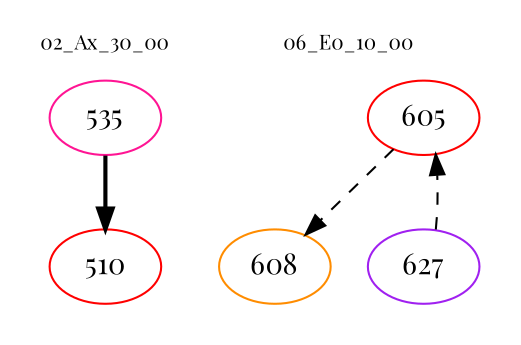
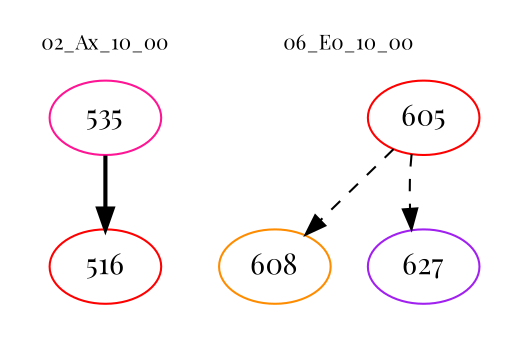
cluster "02_Ax_30_00": label "02_Ax_30_00" -> "02_Ax_10_00"
edge "627" -> "605": reversed
node "510": label "510" -> "516"
